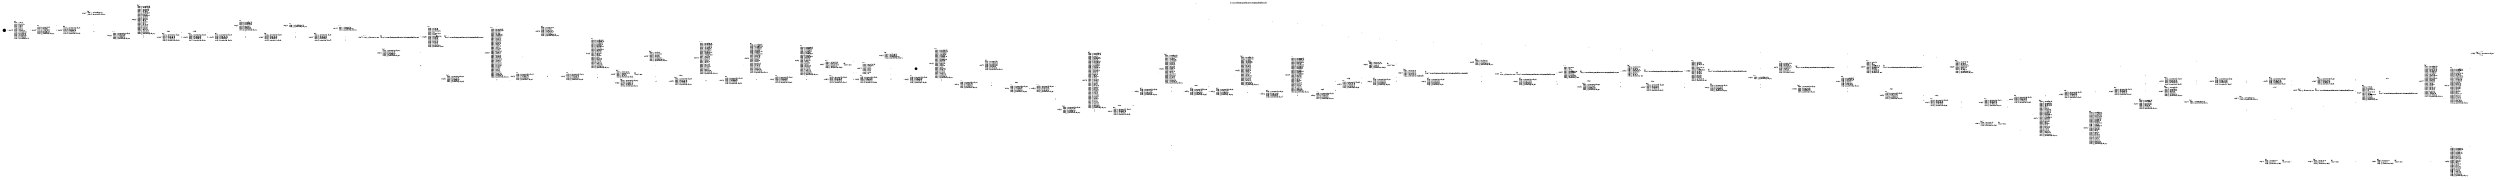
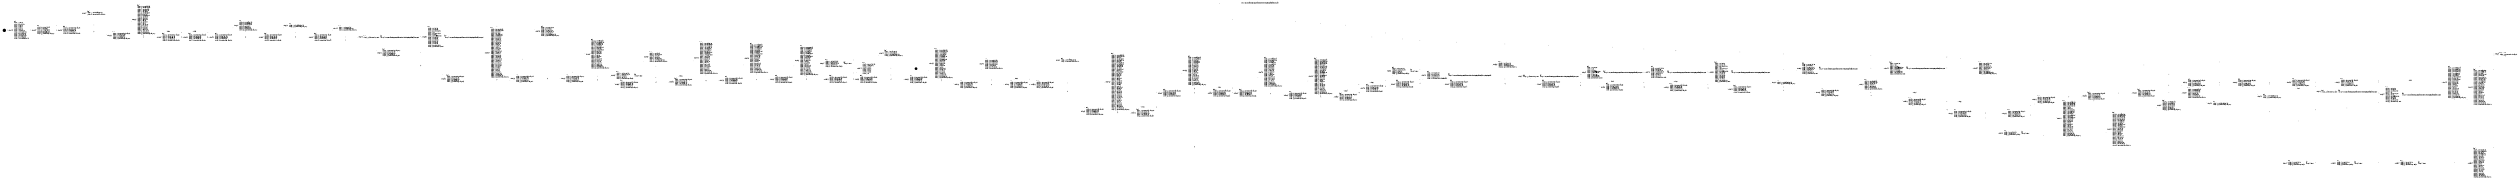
node "0x4024c8 [12]": added
